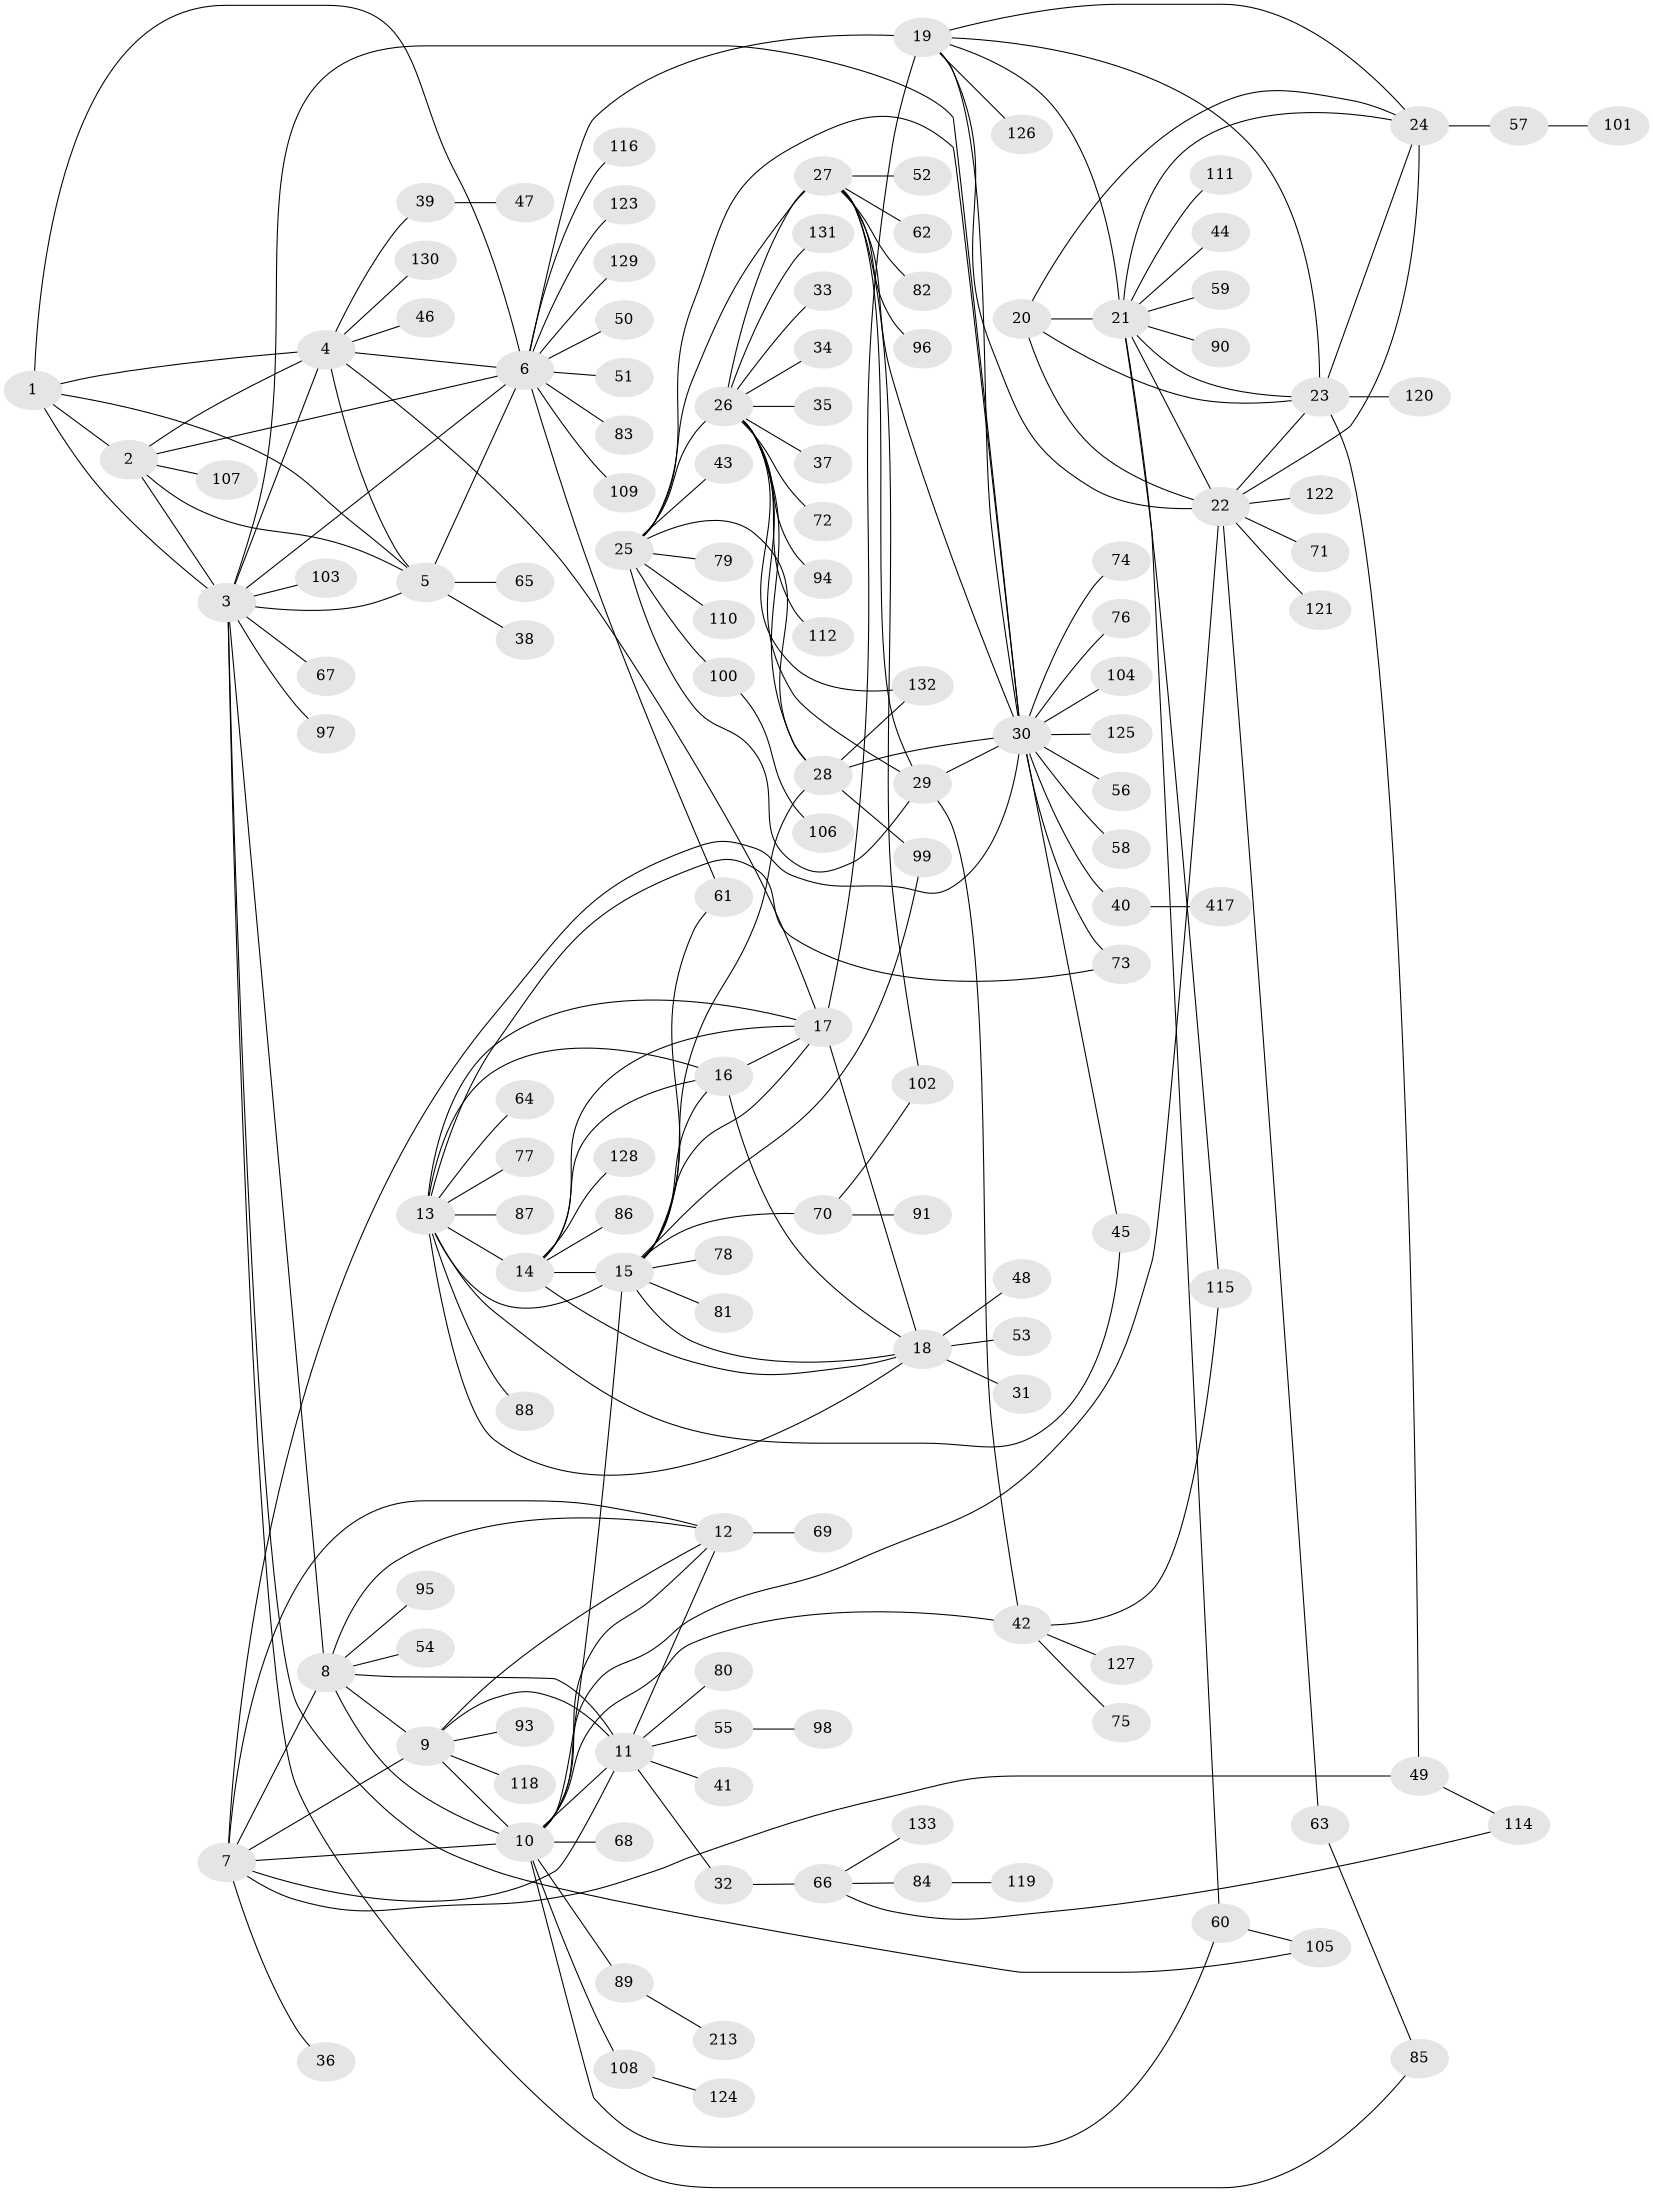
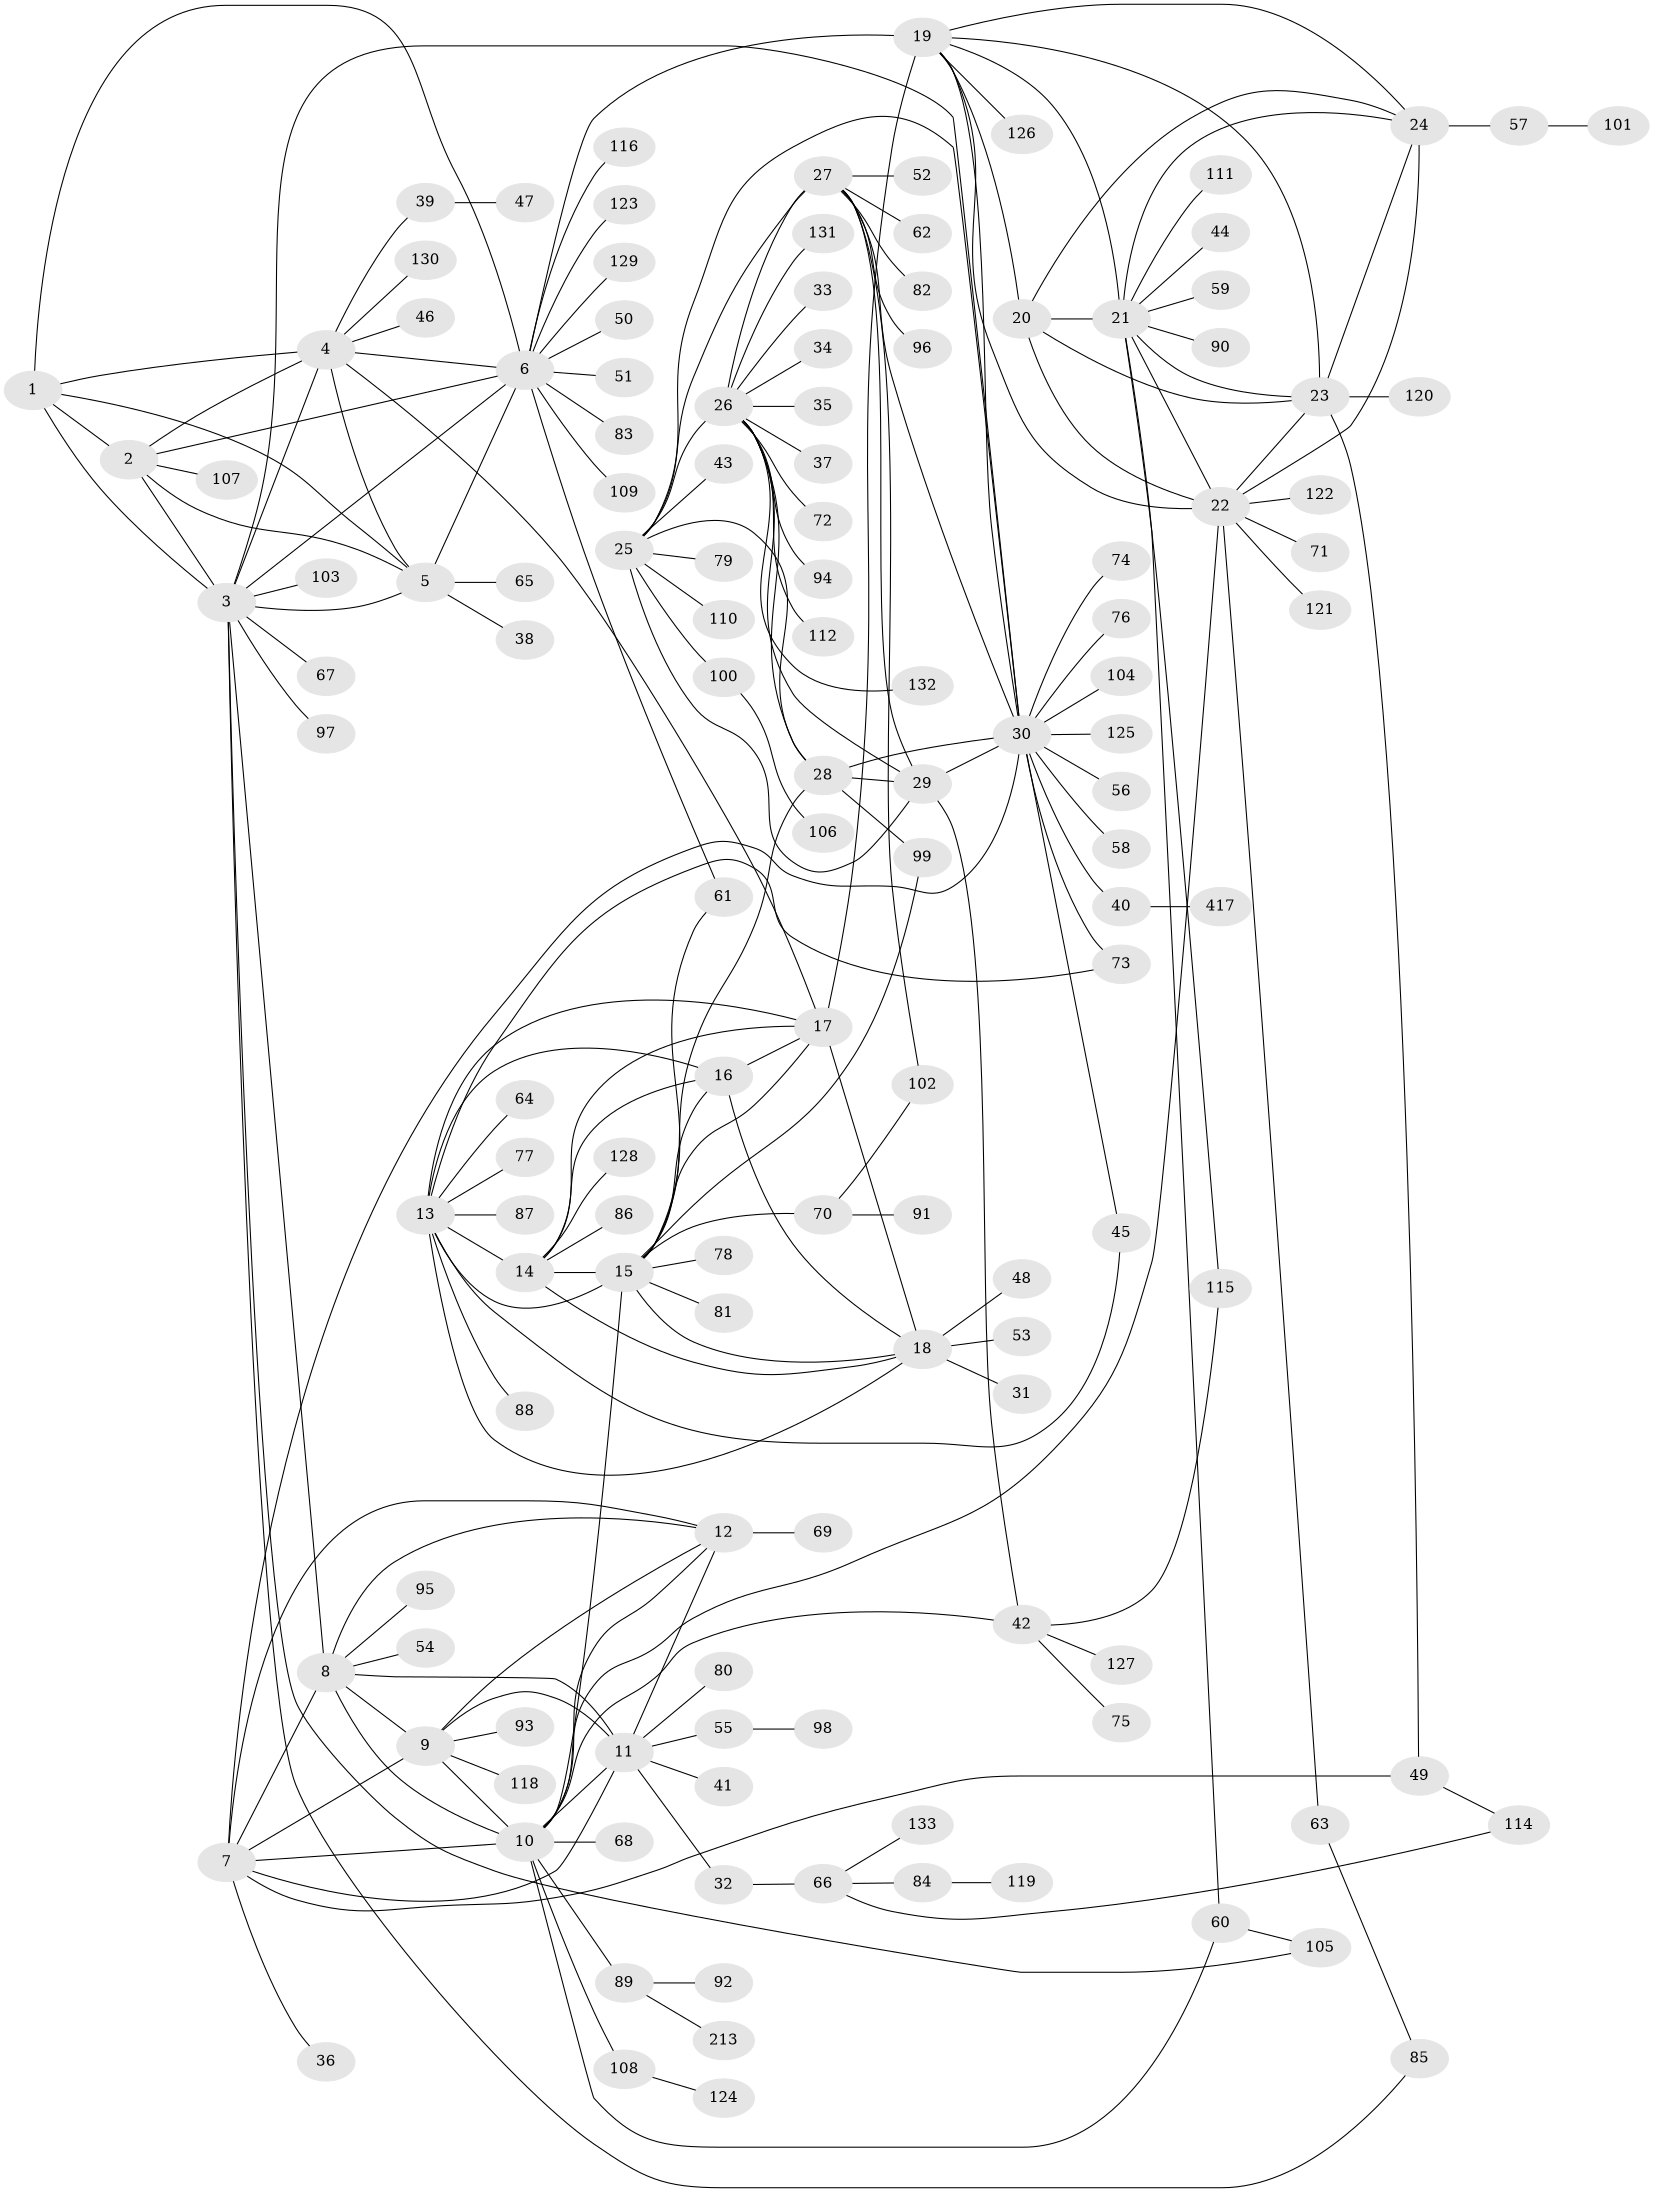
edge "19" -- "20": added
edge "132" -- "28": now "29" -- "28"
node "92": added
